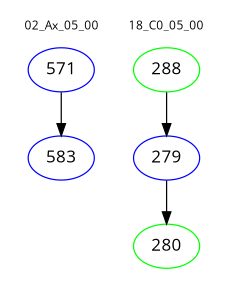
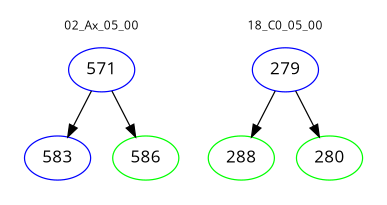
edge "288" -> "279": reversed
node "586": added
